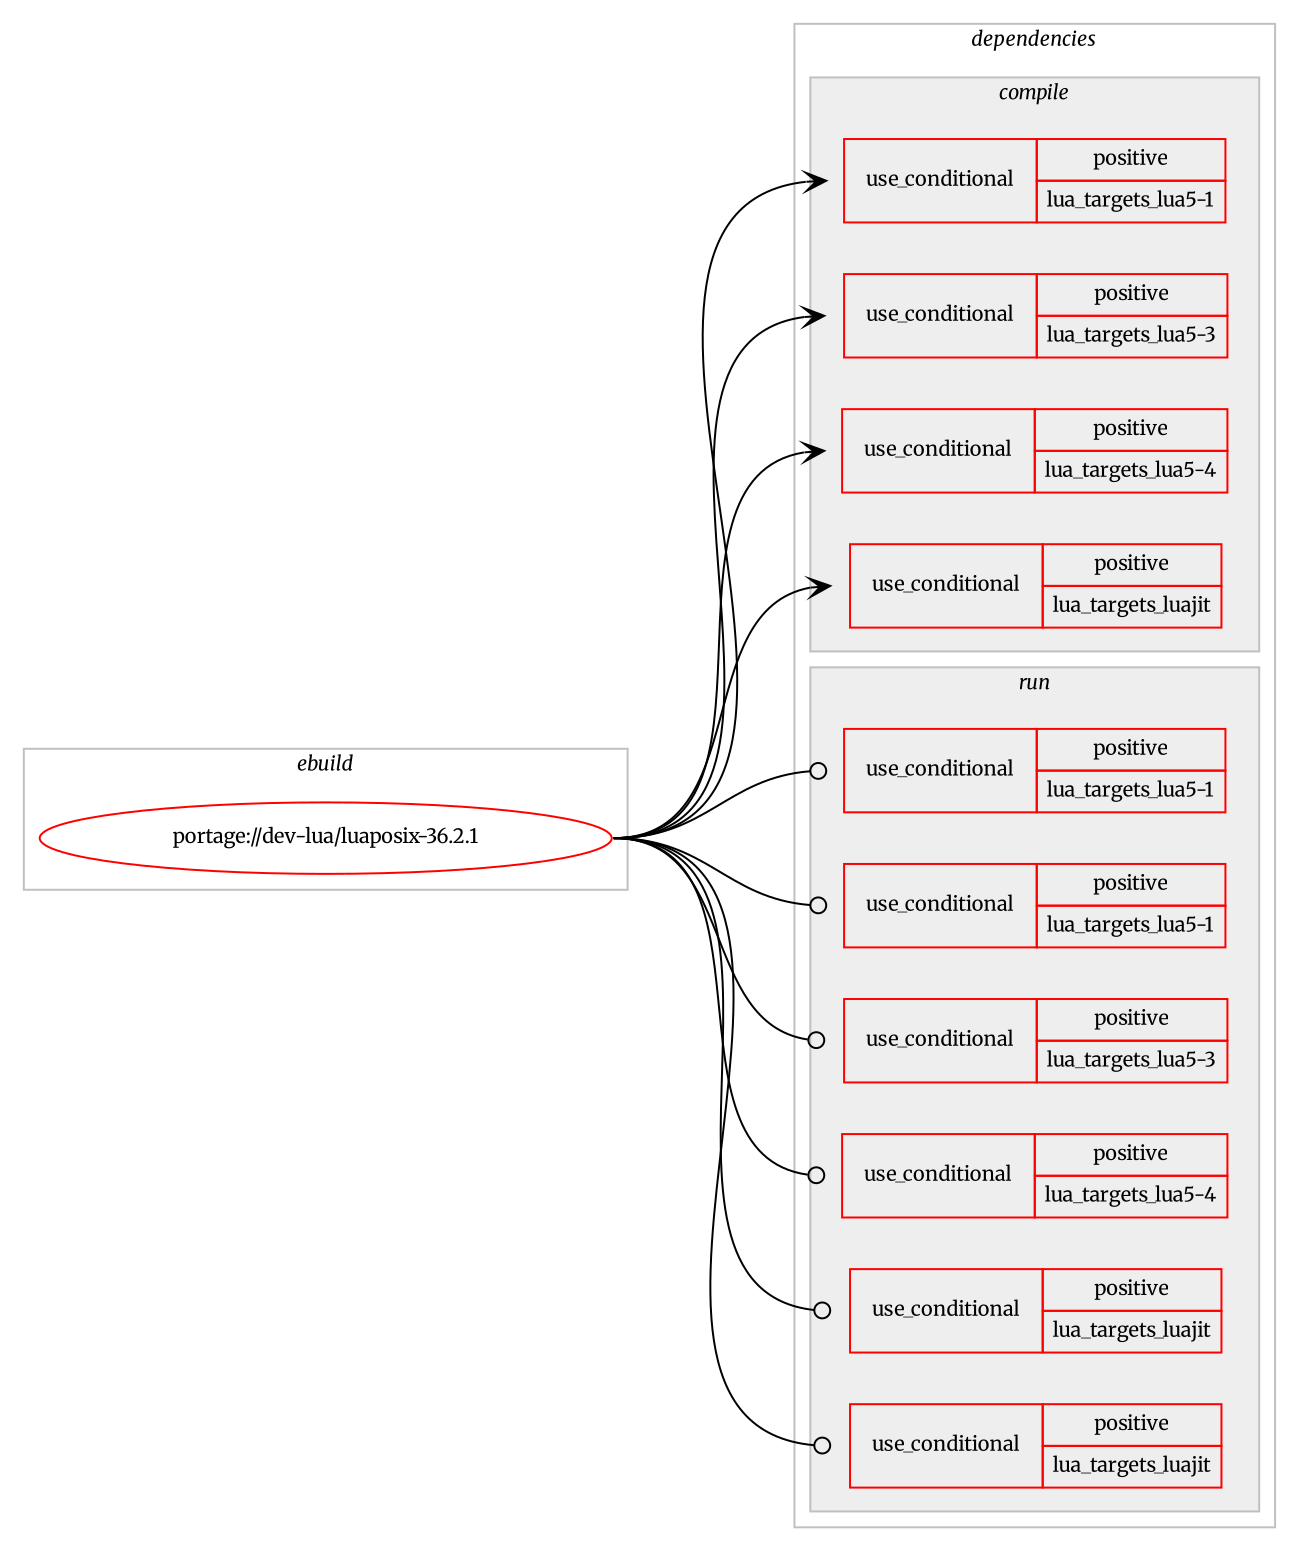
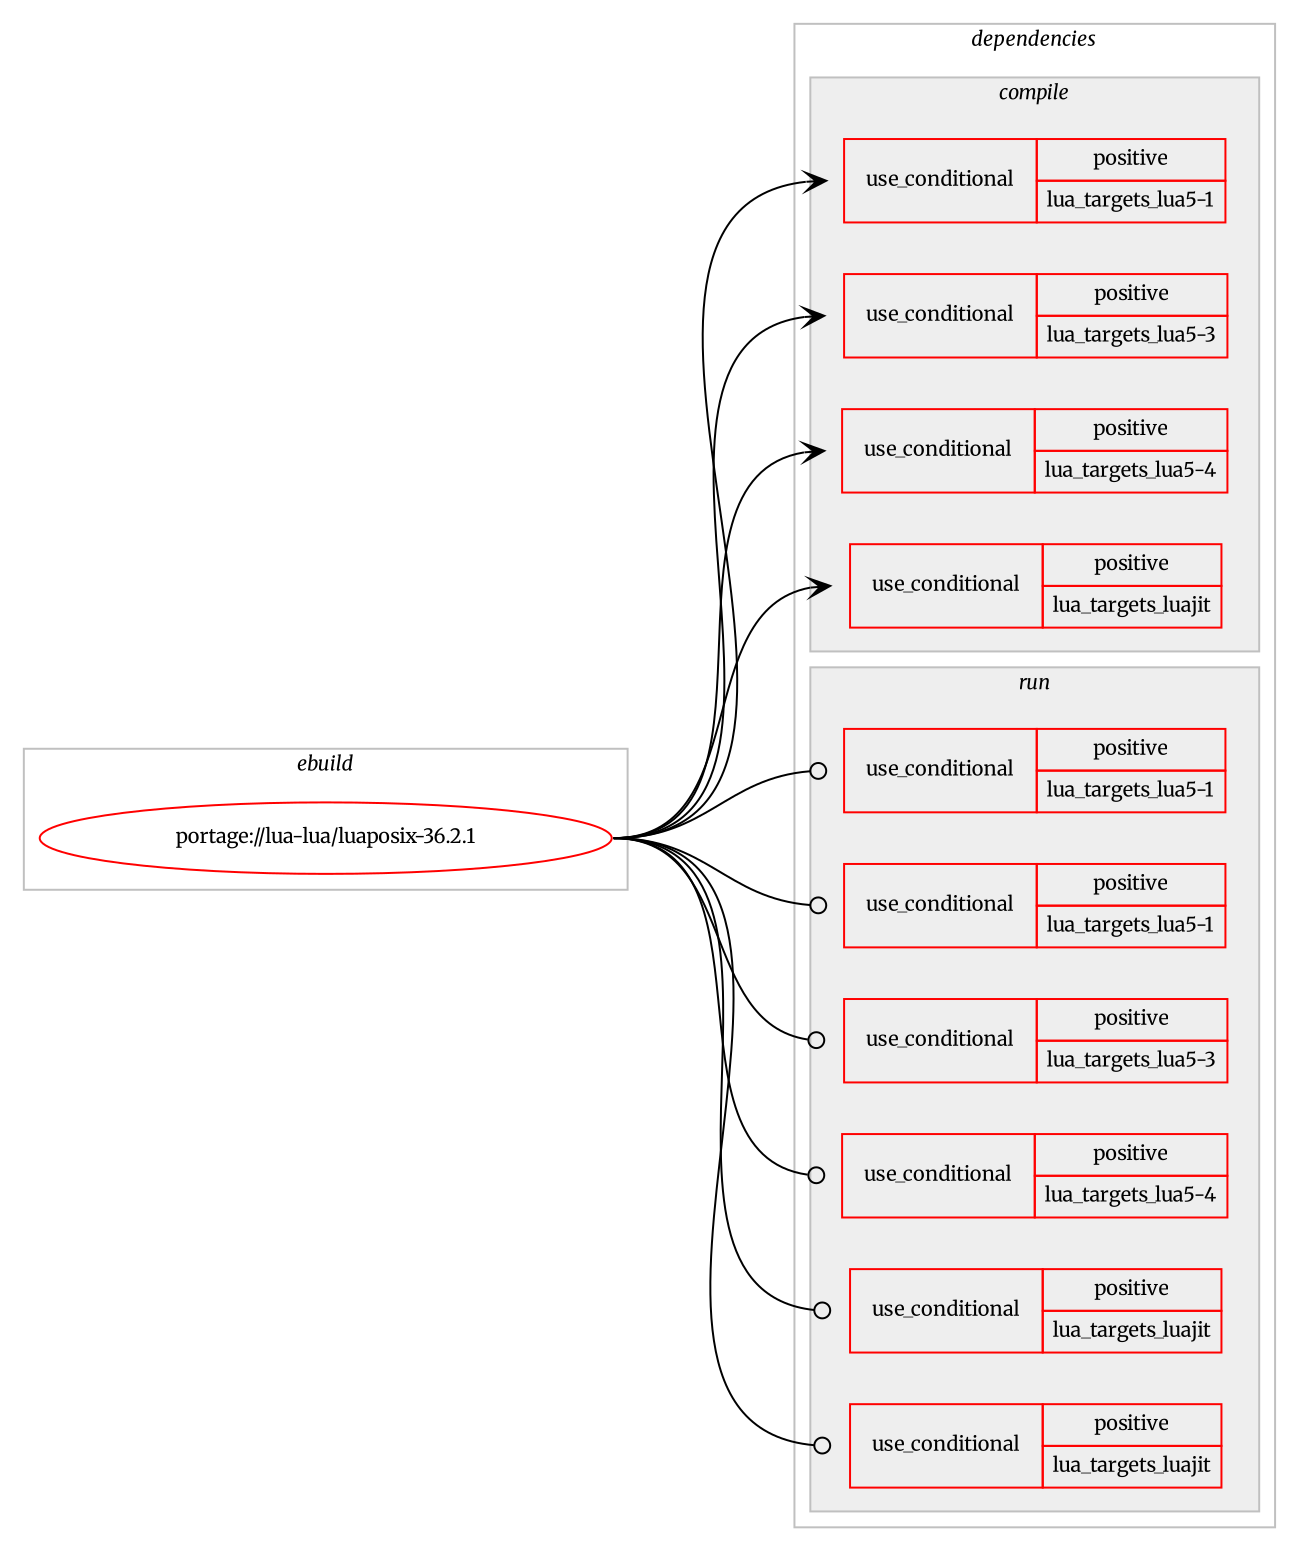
node "portage://dev-lua/luaposix-36.2.1": label "portage://dev-lua/luaposix-36.2.1" -> "portage://lua-lua/luaposix-36.2.1"
